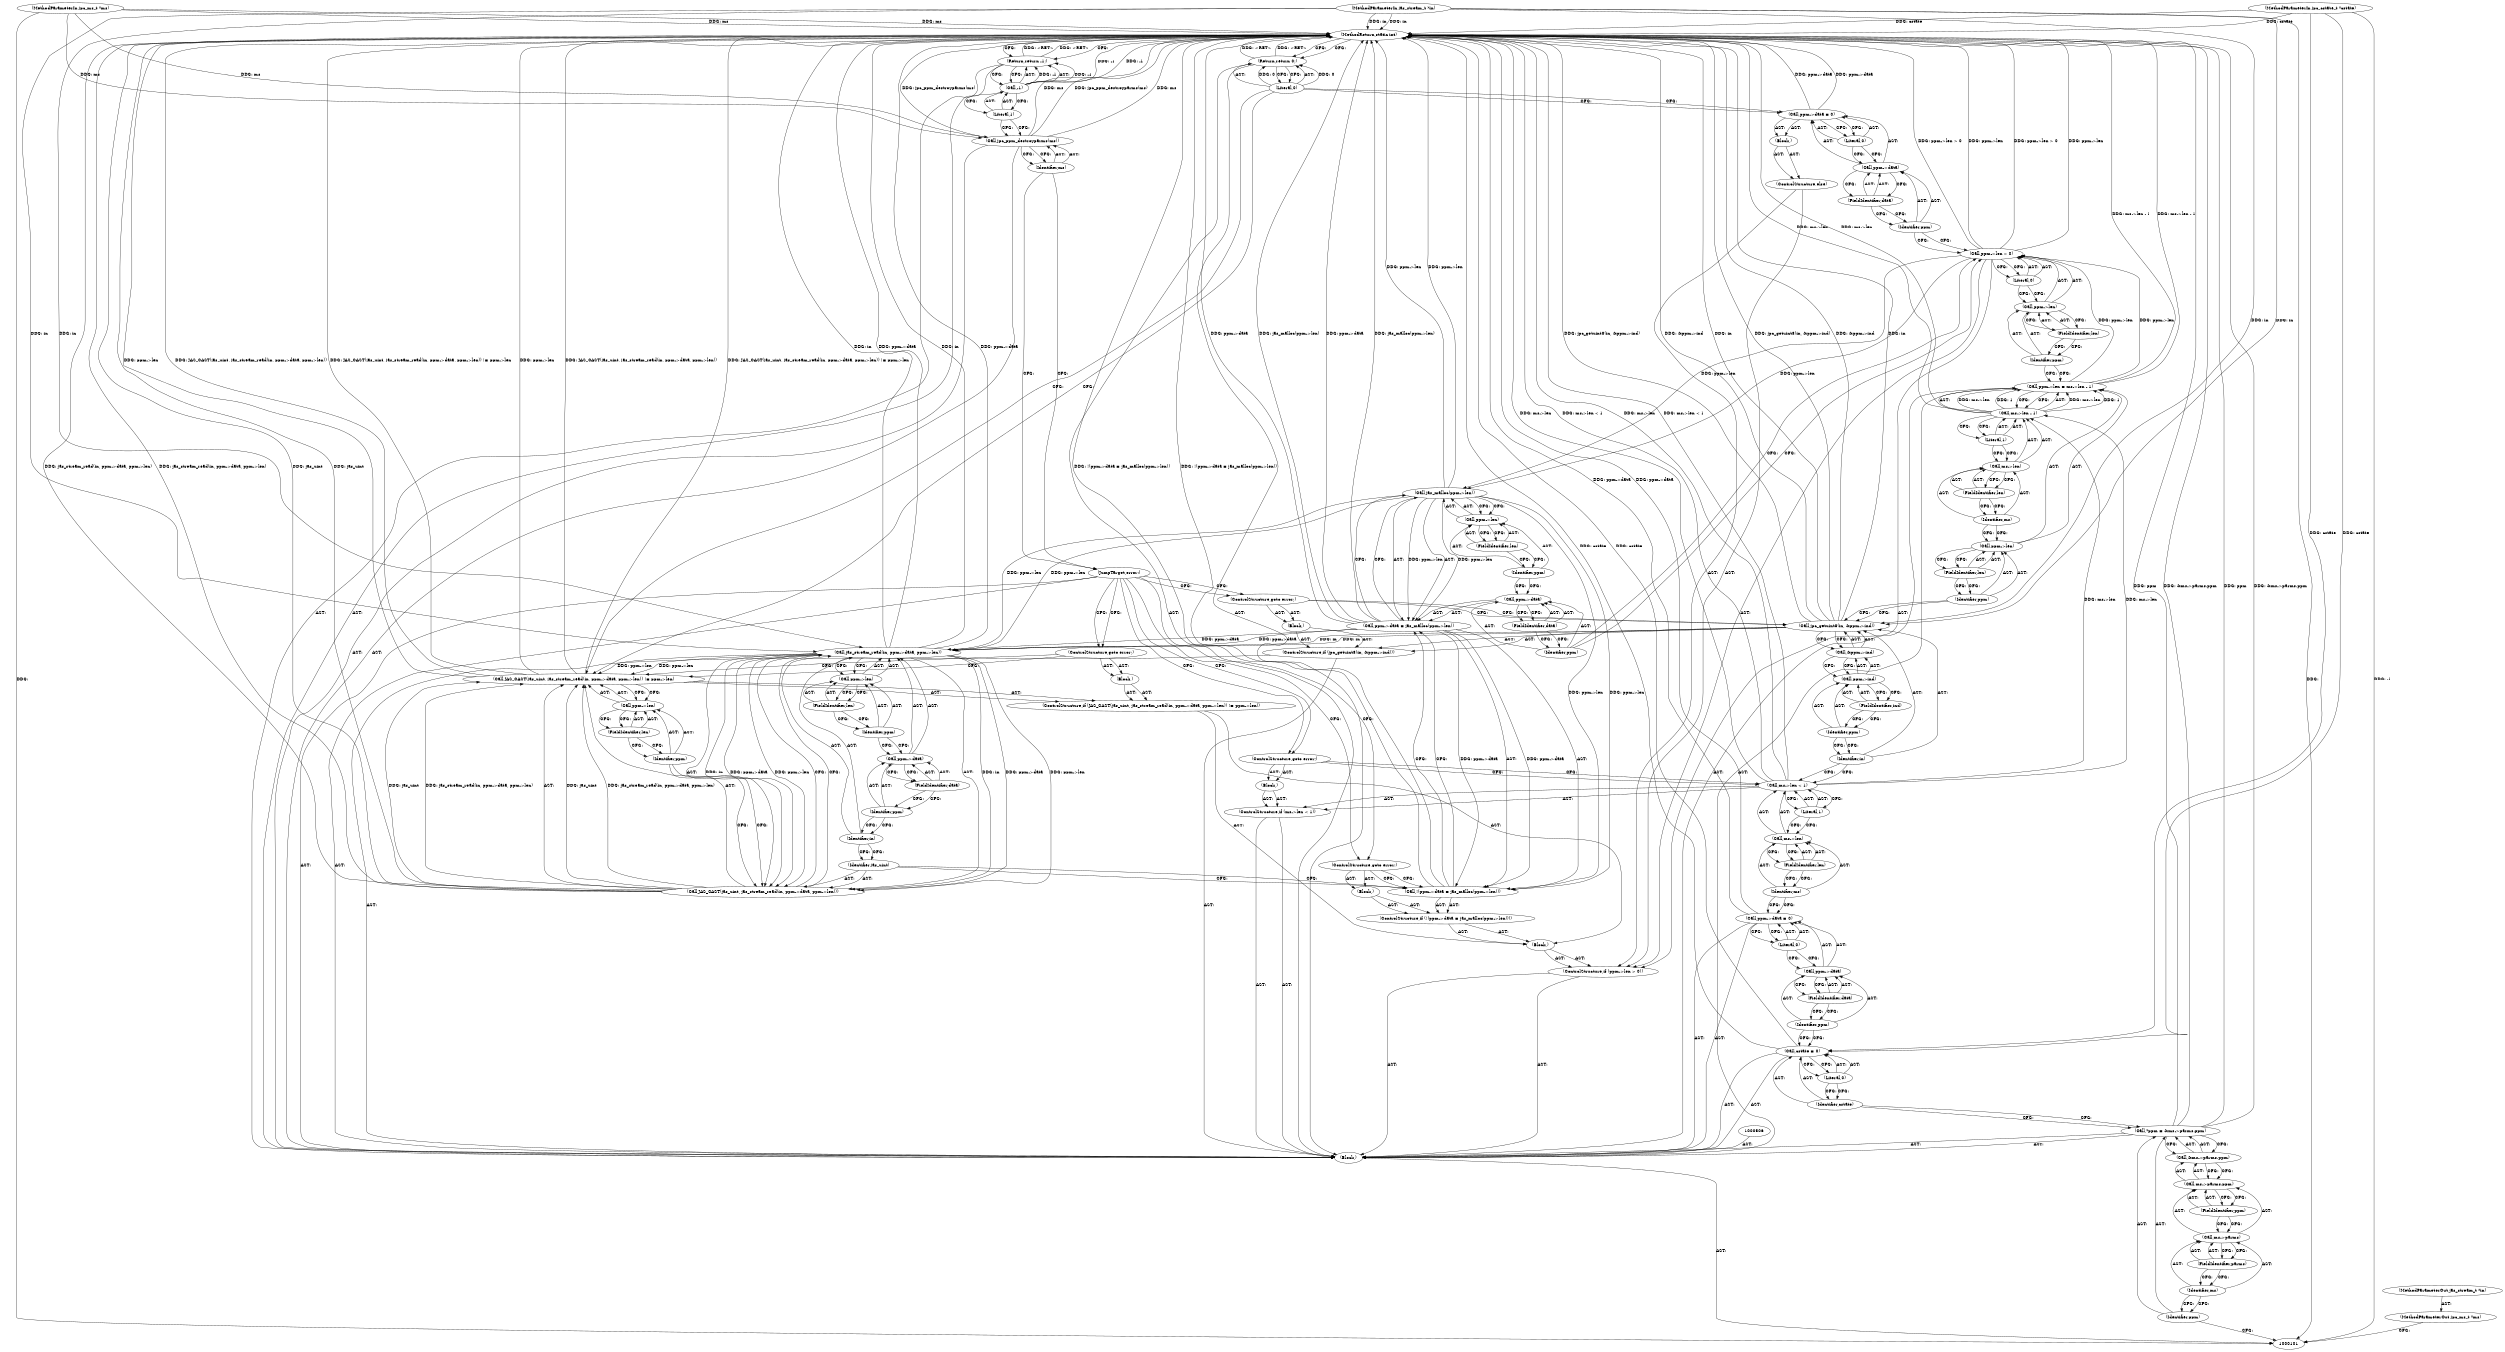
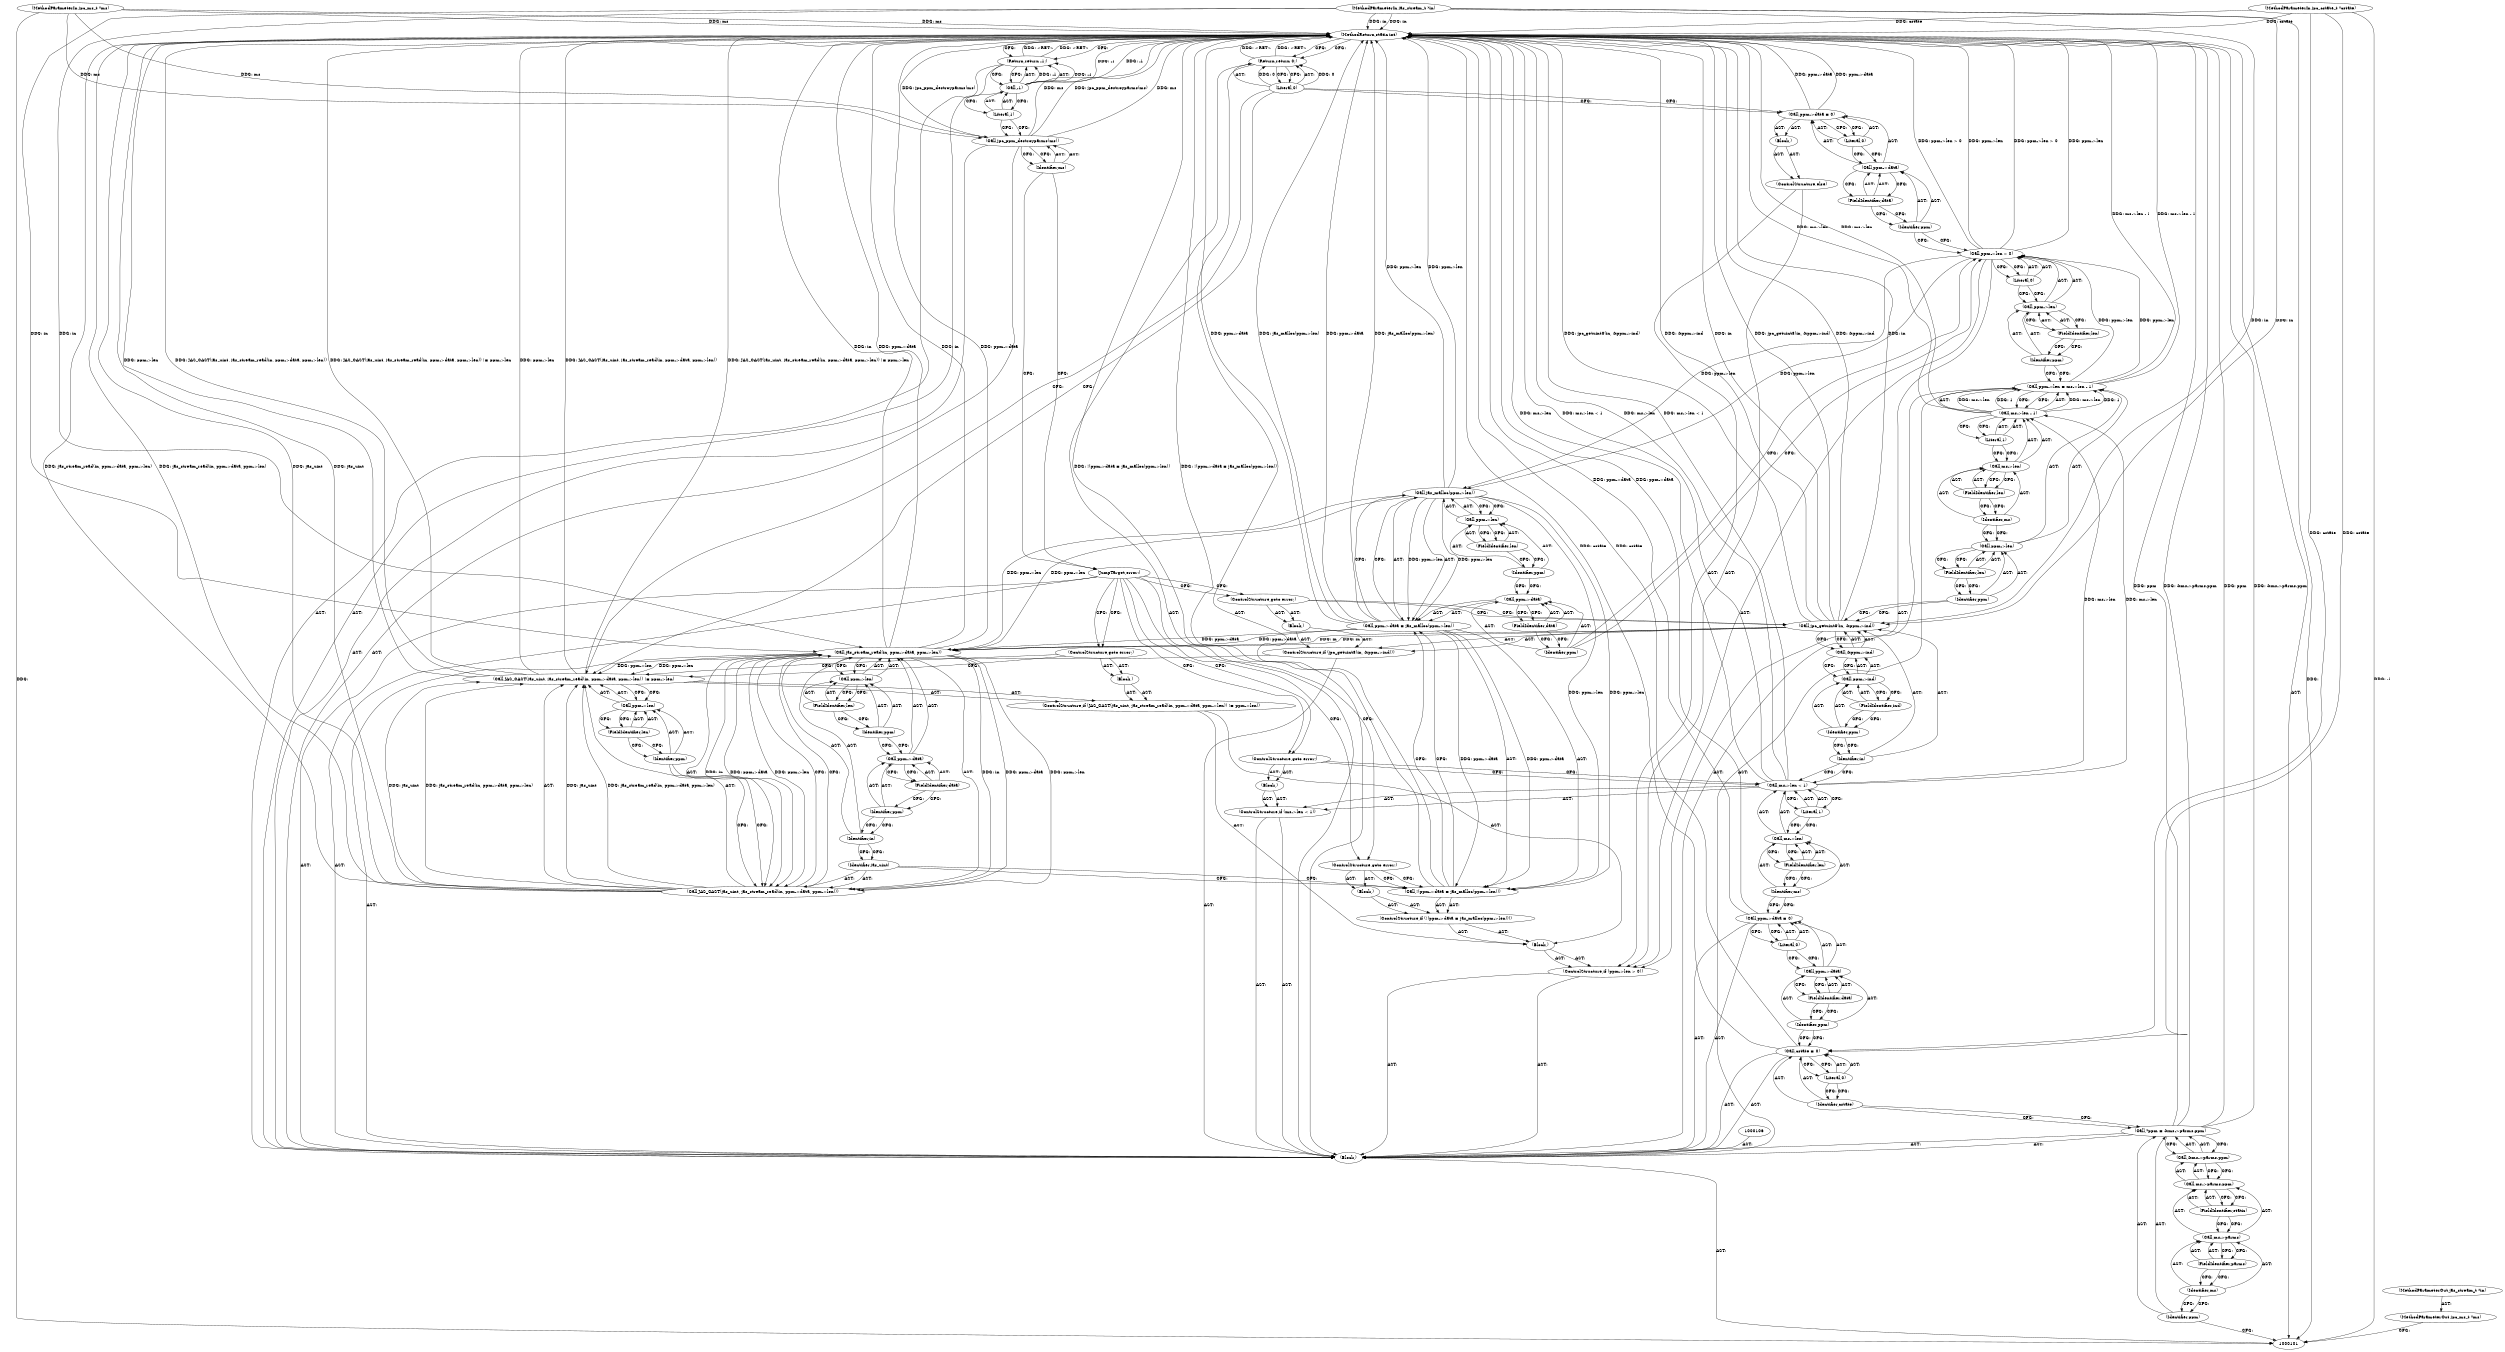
edge "(MethodReturn,static int)" -> "1000101": added, label "AST:"
node "1000506": label "1000506" -> "1000106"
node "(FieldIdentifier,ppm)": label "(FieldIdentifier,ppm)" -> "(FieldIdentifier,static)"
